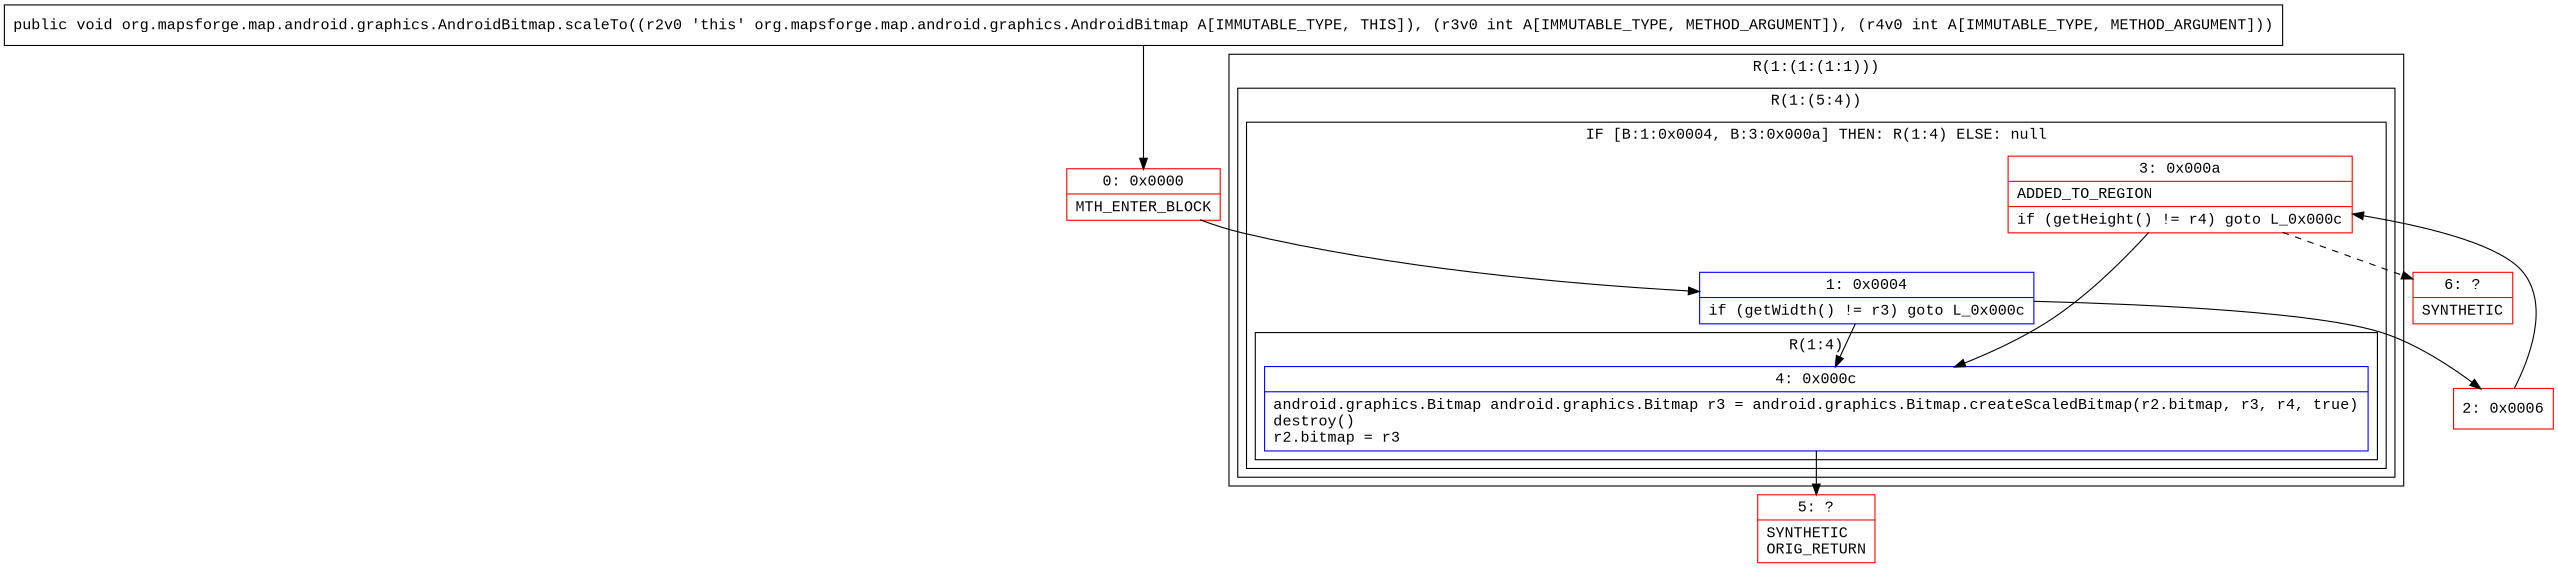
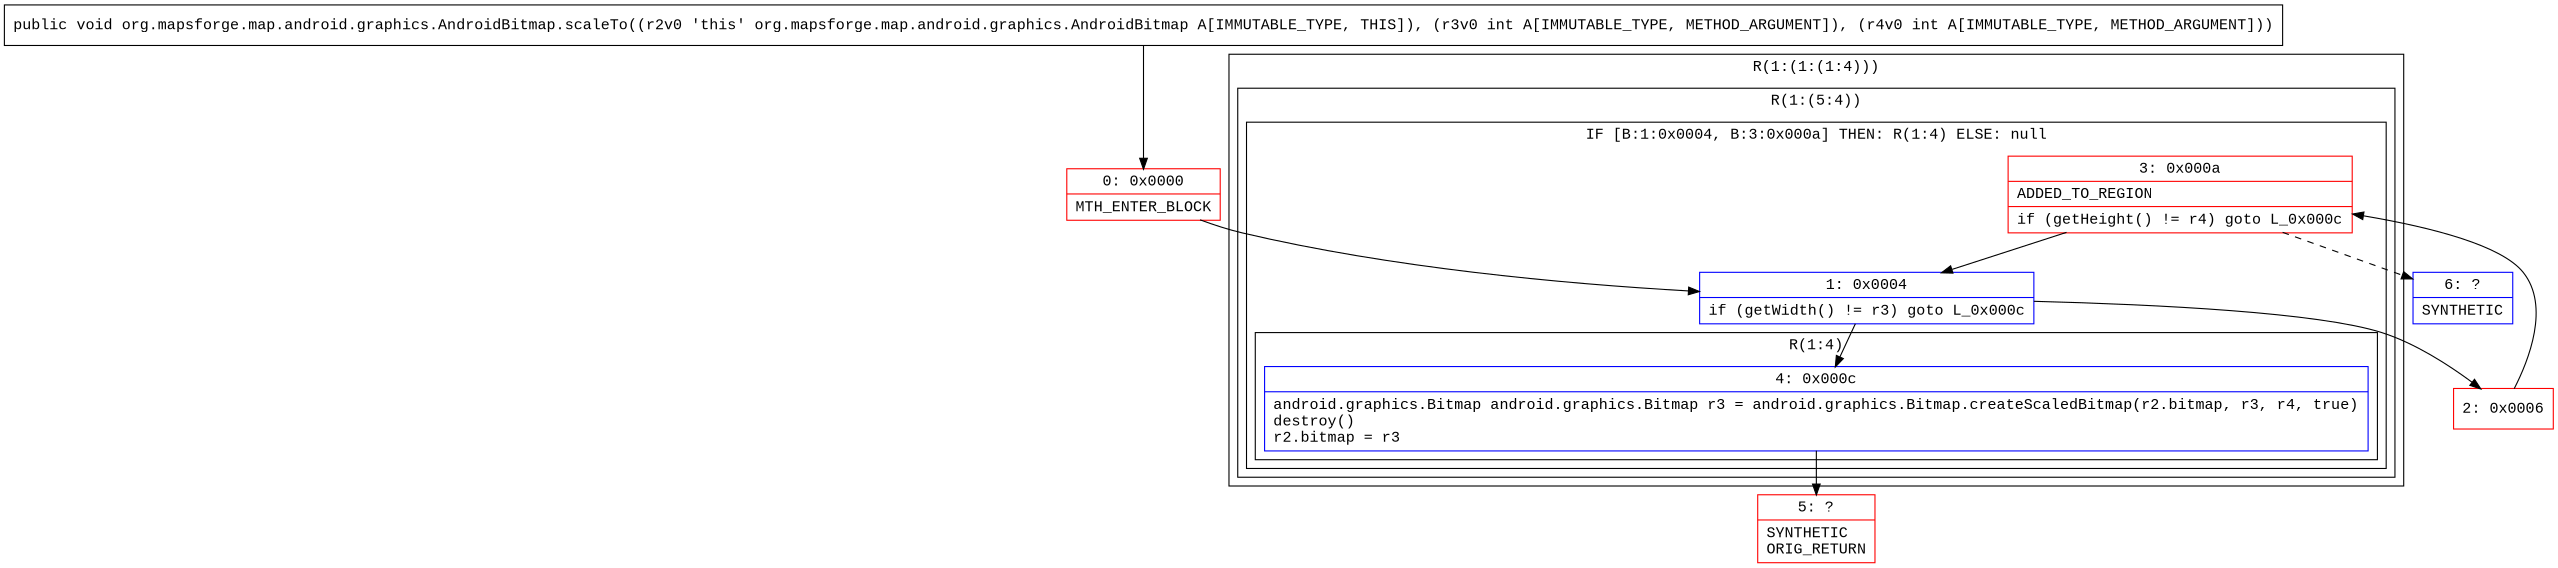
cluster "R(1:(1:(1:1)))": label "R(1:(1:(1:1)))" -> "R(1:(1:(1:4)))"
node "6: ?": color red -> blue
edge "3: 0x000a" -> "4: 0x000c": now "3: 0x000a" -> "1: 0x0004"
